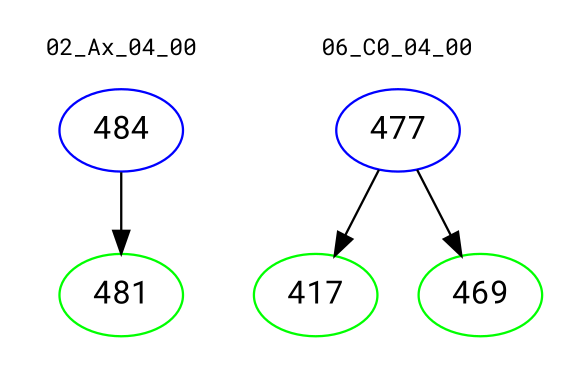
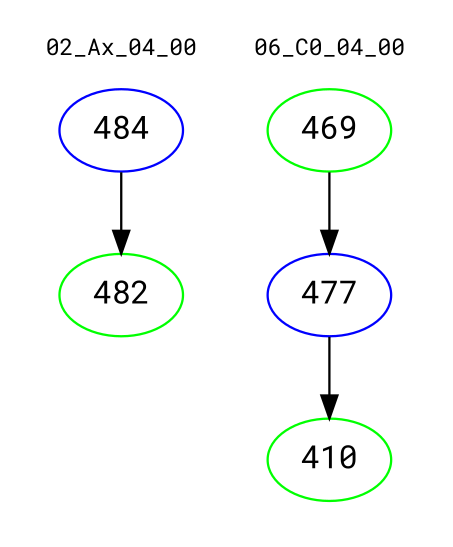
edge "477" -> "469": reversed
node "481": label "481" -> "482"
node "417": label "417" -> "410"
